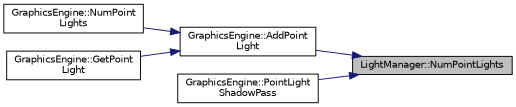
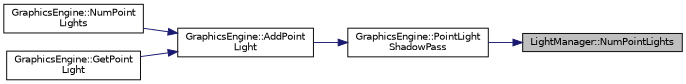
edge "GraphicsEngine::AddPoint Light" -> "LightManager::NumPointLights": now "GraphicsEngine::AddPoint Light" -> "GraphicsEngine::PointLight ShadowPass"
